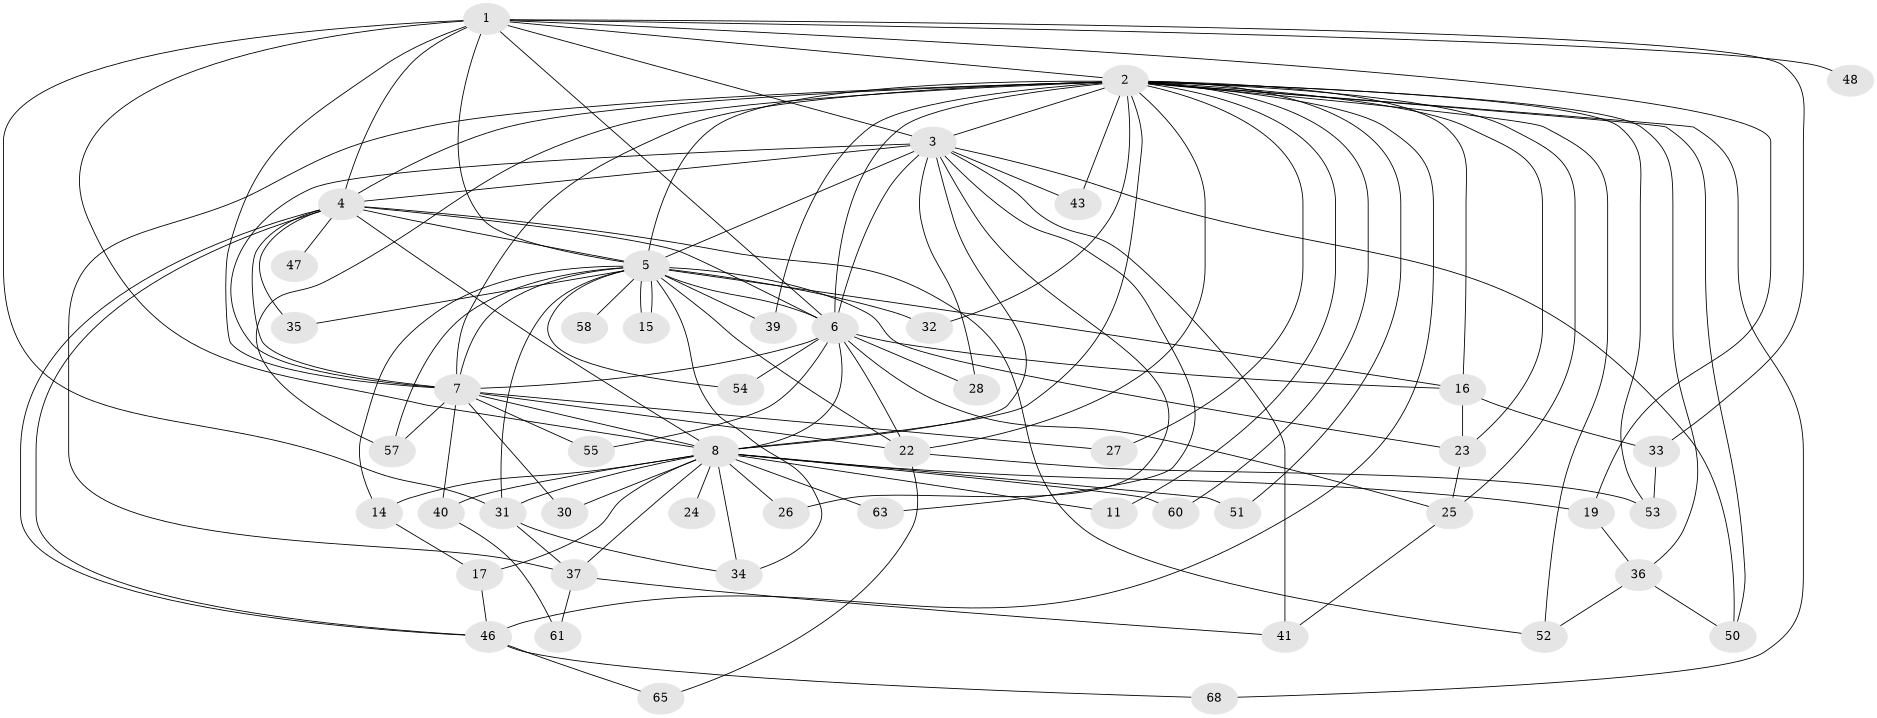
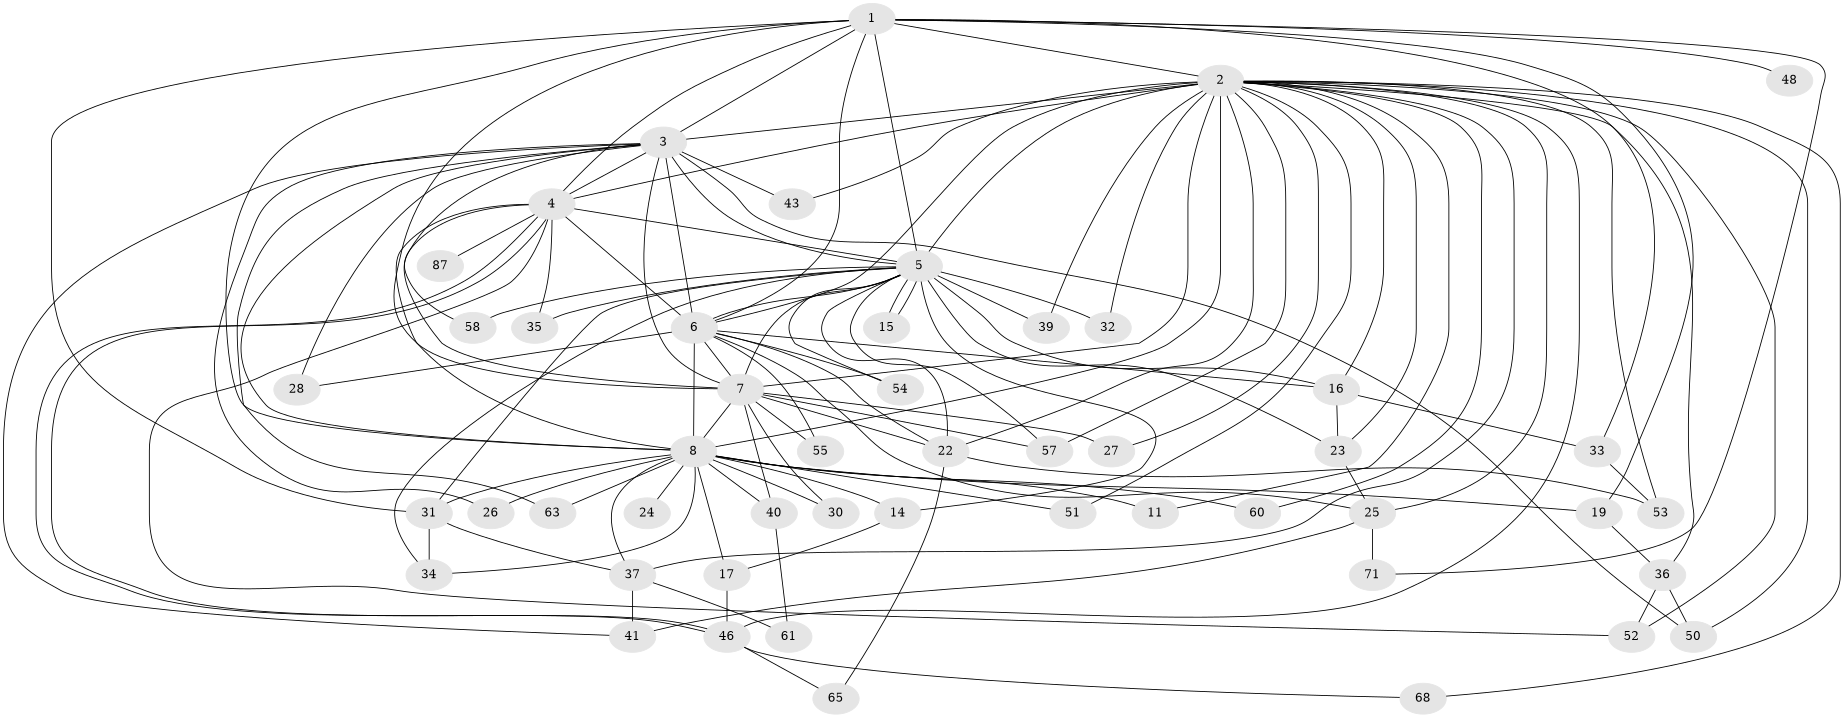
edge "3" -- "58": added
node "47": label "47" -> "87"
node "71": added
